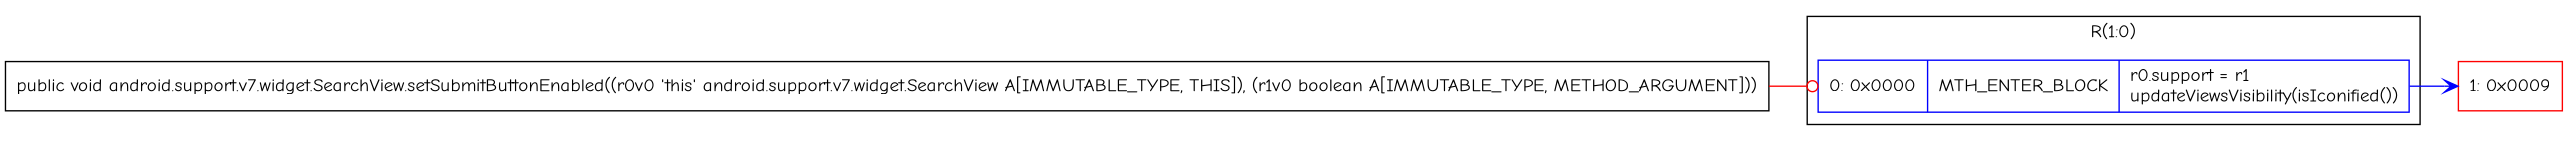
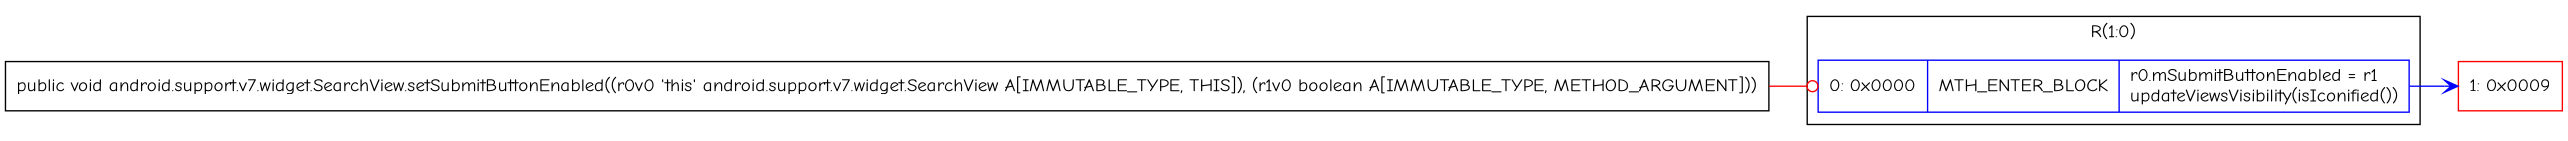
node "0: 0x0000": text "r0.support = r1" -> "r0.mSubmitButtonEnabled = r1"
